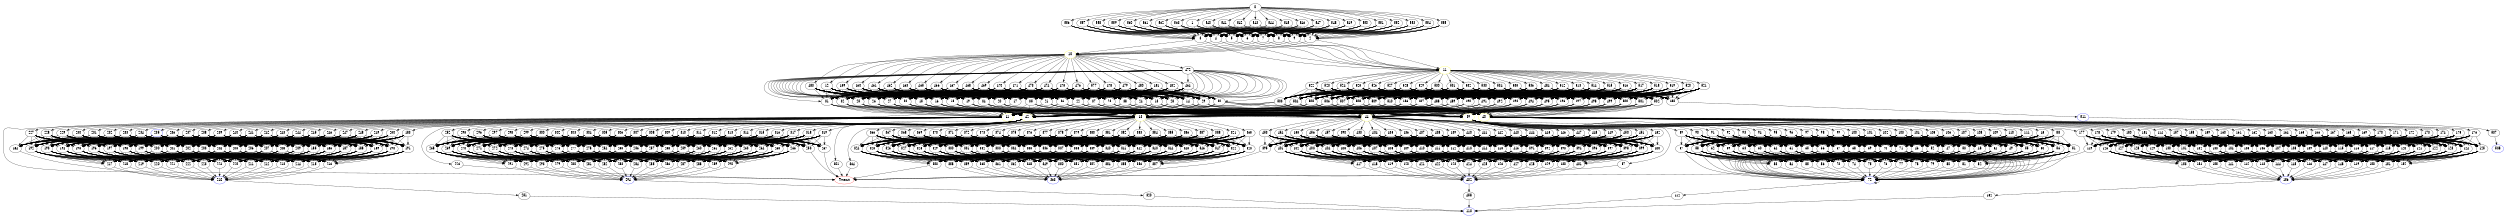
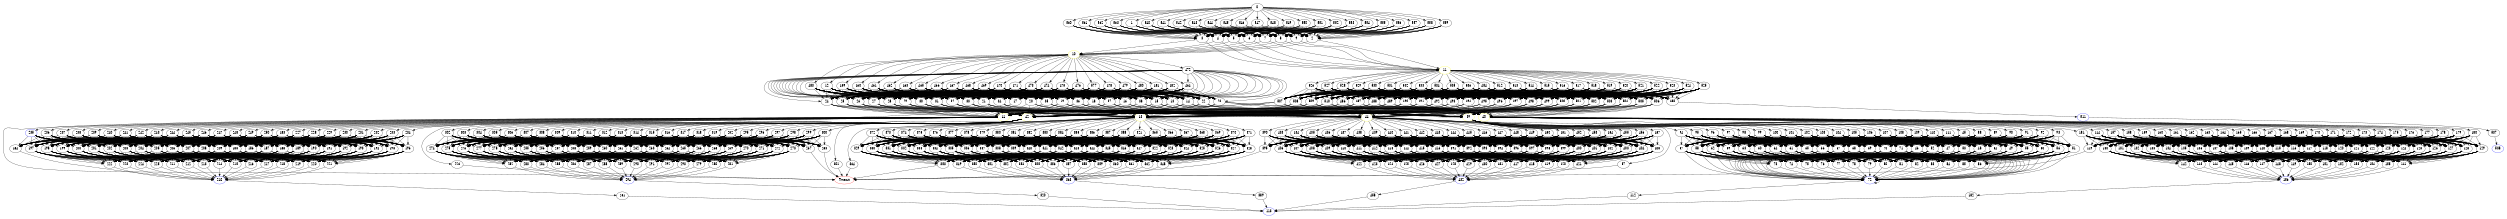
node "389": added
